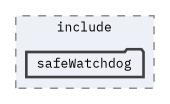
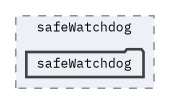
cluster "include": label "include" -> "safeWatchdog"
